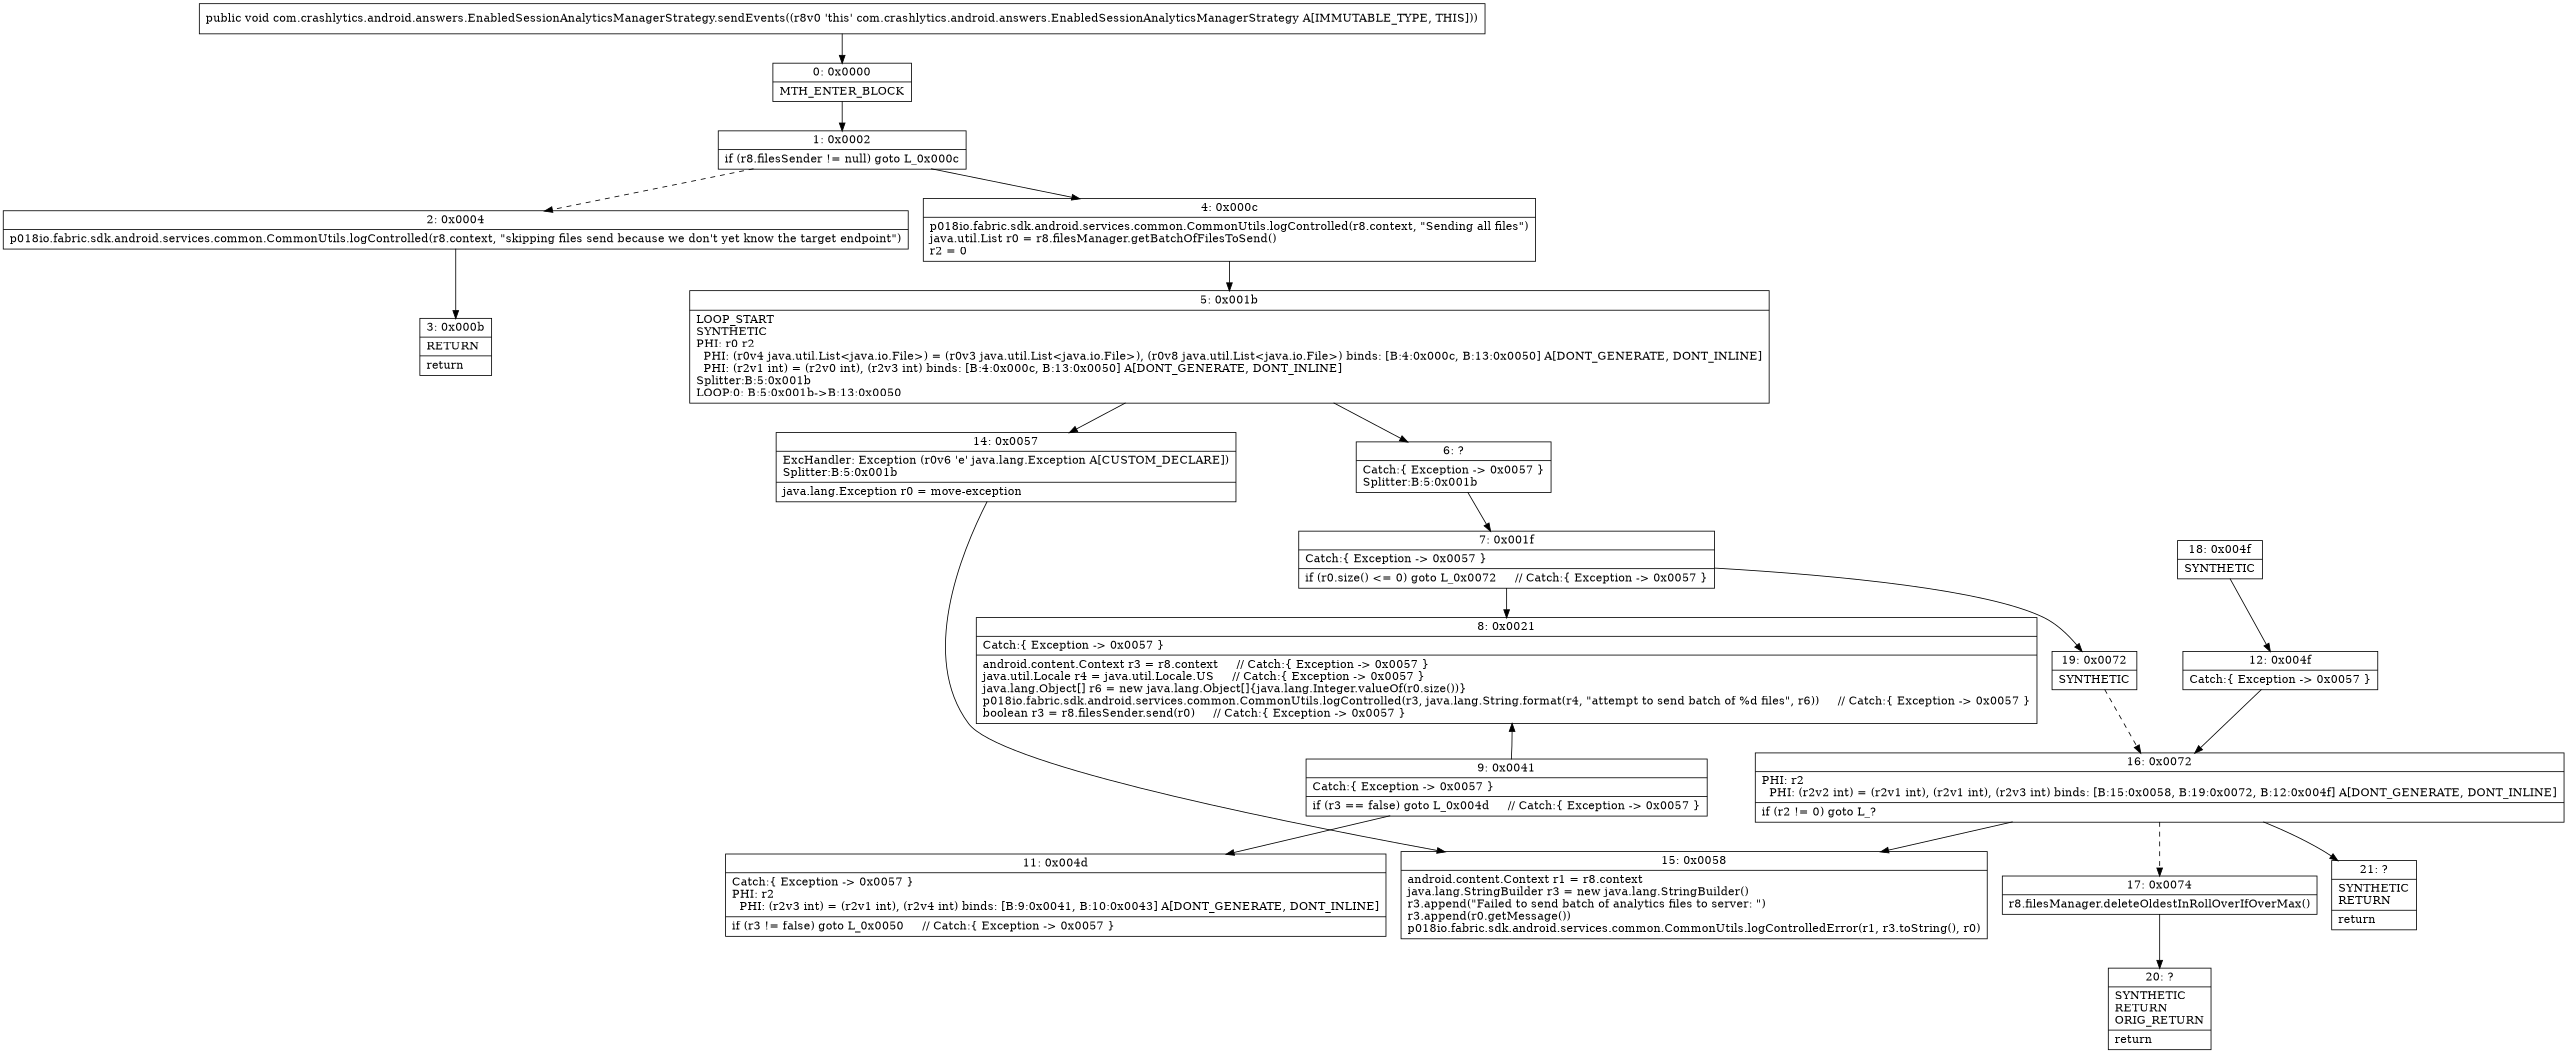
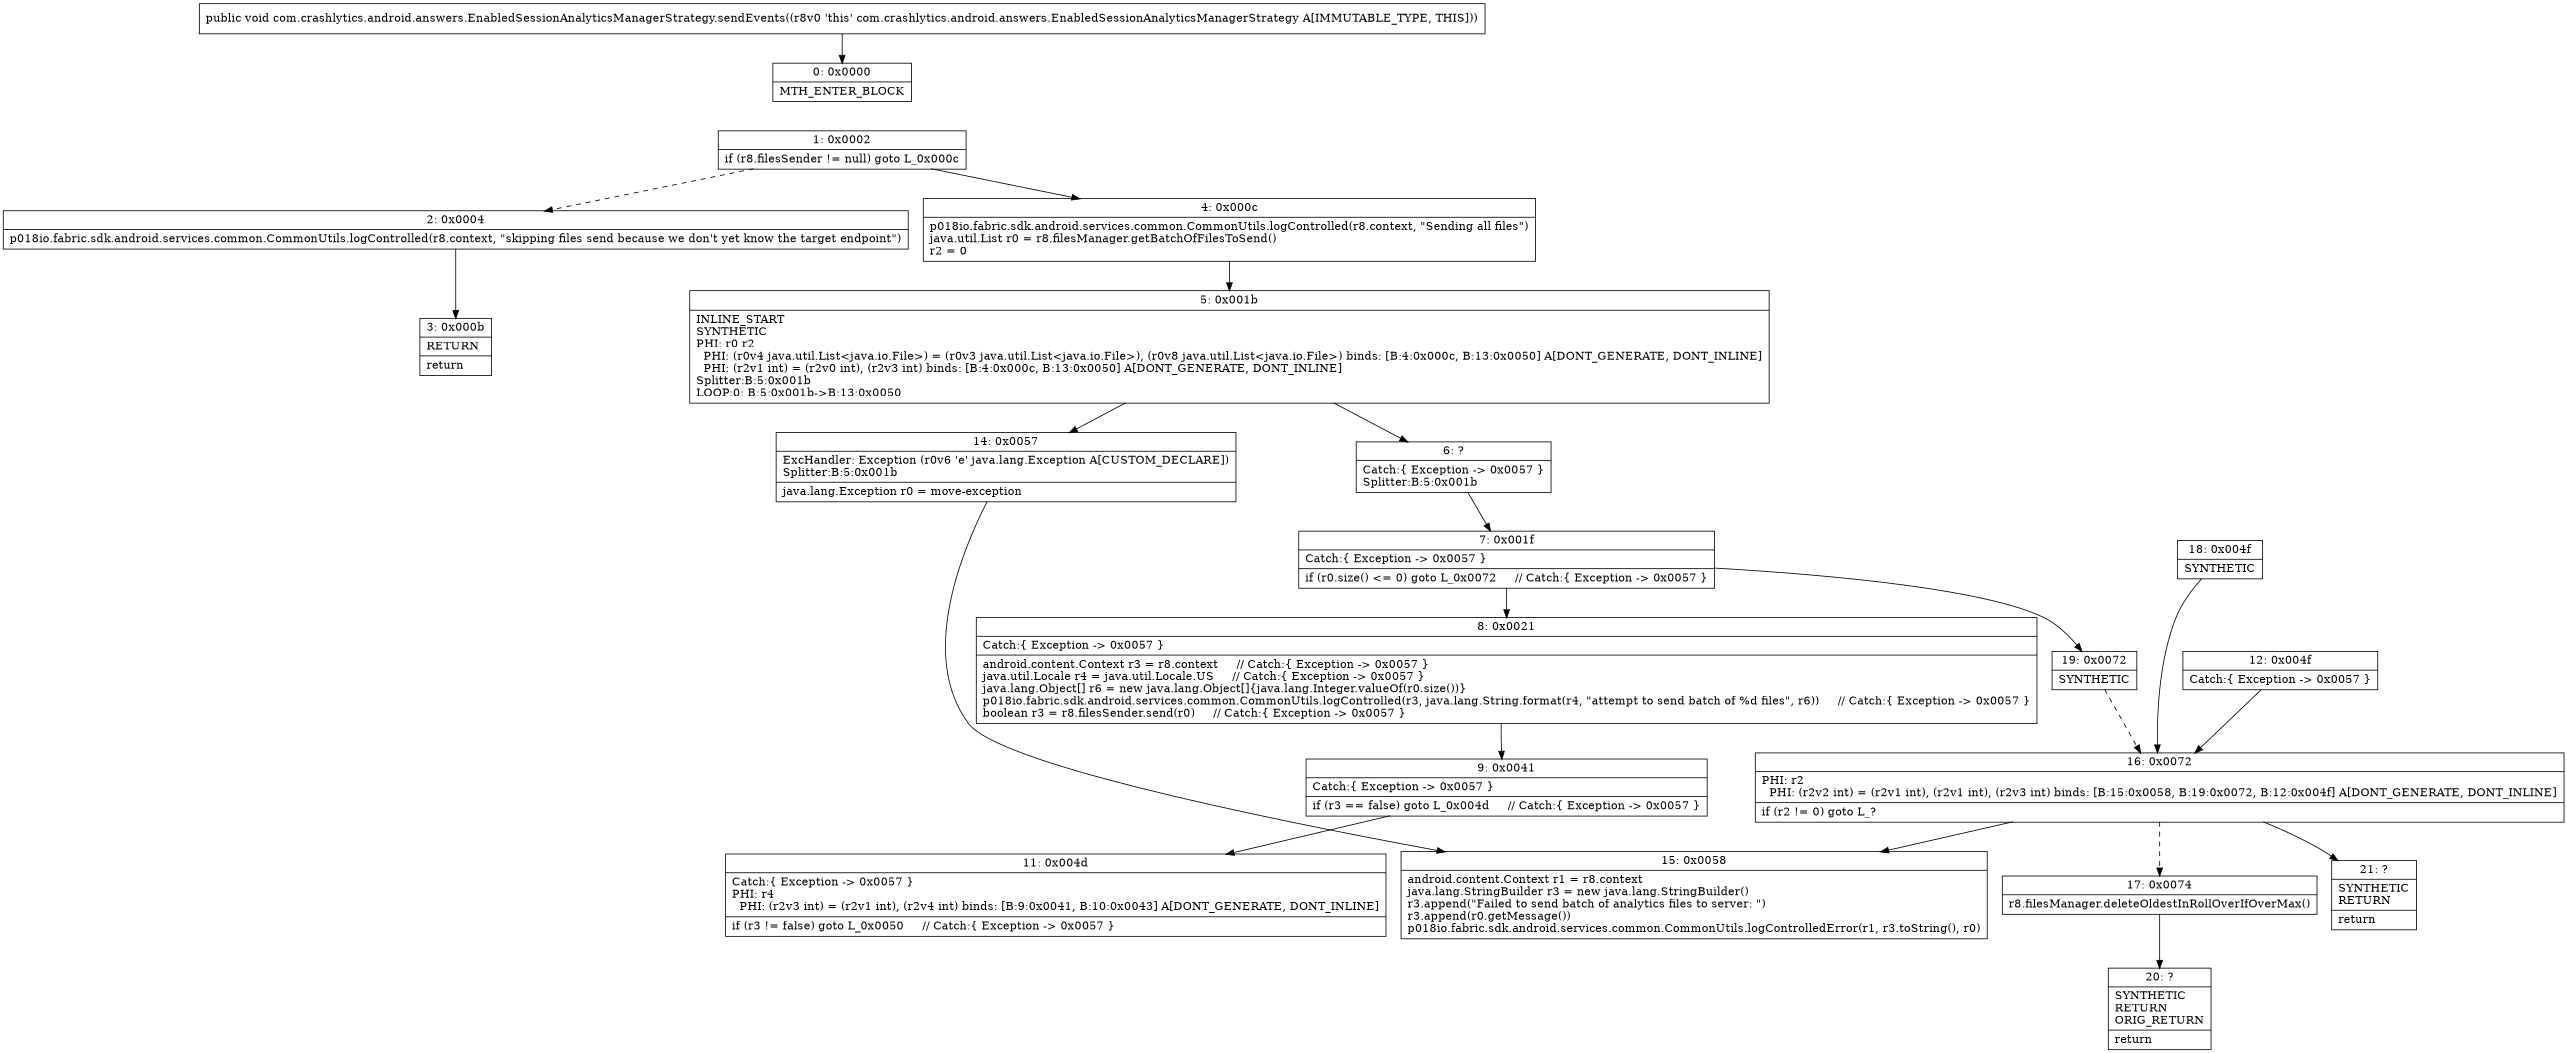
edge "0: 0x0000" -> "1: 0x0002": removed
node "5: 0x001b": text "LOOP_START" -> "INLINE_START"
edge "18: 0x004f" -> "12: 0x004f": now "18: 0x004f" -> "16: 0x0072"
edge "9: 0x0041" -> "8: 0x0021": reversed
node "11: 0x004d": text "PHI: r2" -> "PHI: r4"
